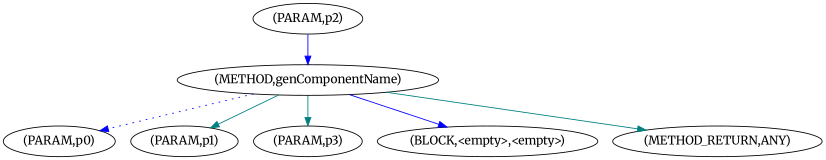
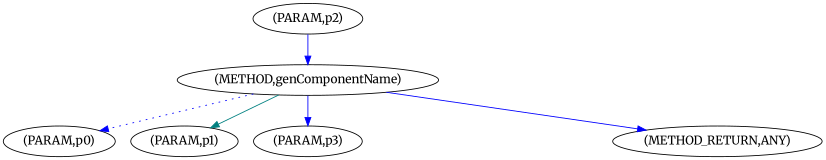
edge "(METHOD,genComponentName)" -> "(PARAM,p3)": color teal -> blue
edge "(METHOD,genComponentName)" -> "(METHOD_RETURN,ANY)": color teal -> blue
node "(BLOCK,<empty>,<empty>)": removed
